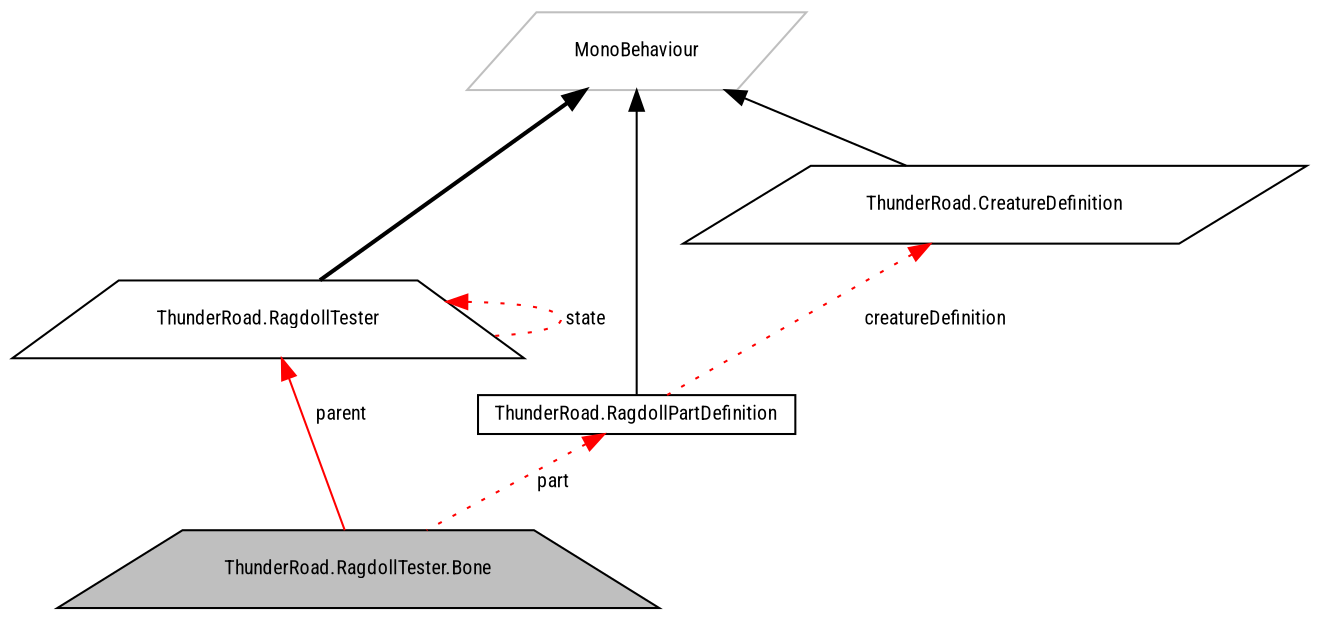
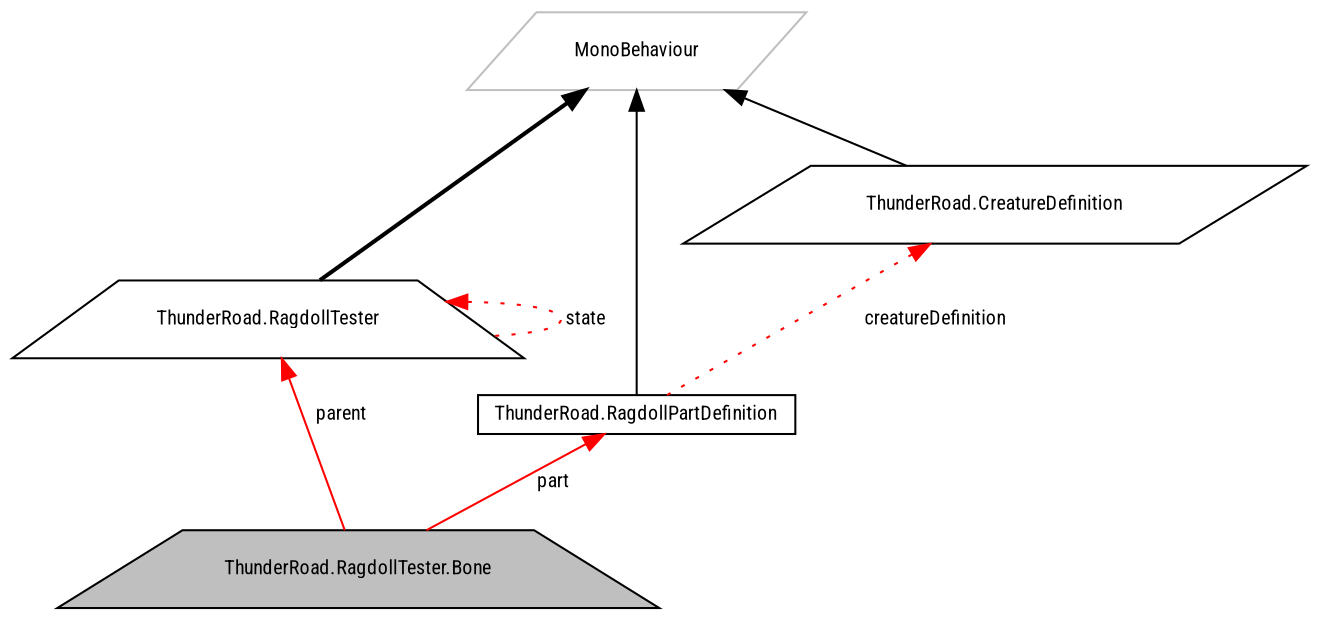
edge "ThunderRoad.RagdollTester.Bone" -> "ThunderRoad.RagdollPartDefinition": style dotted -> solid
